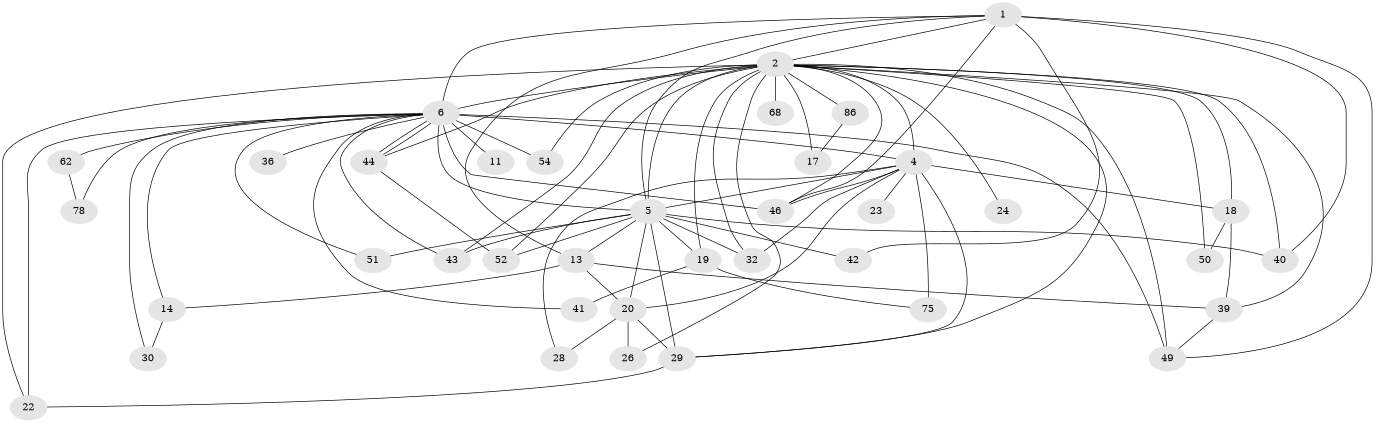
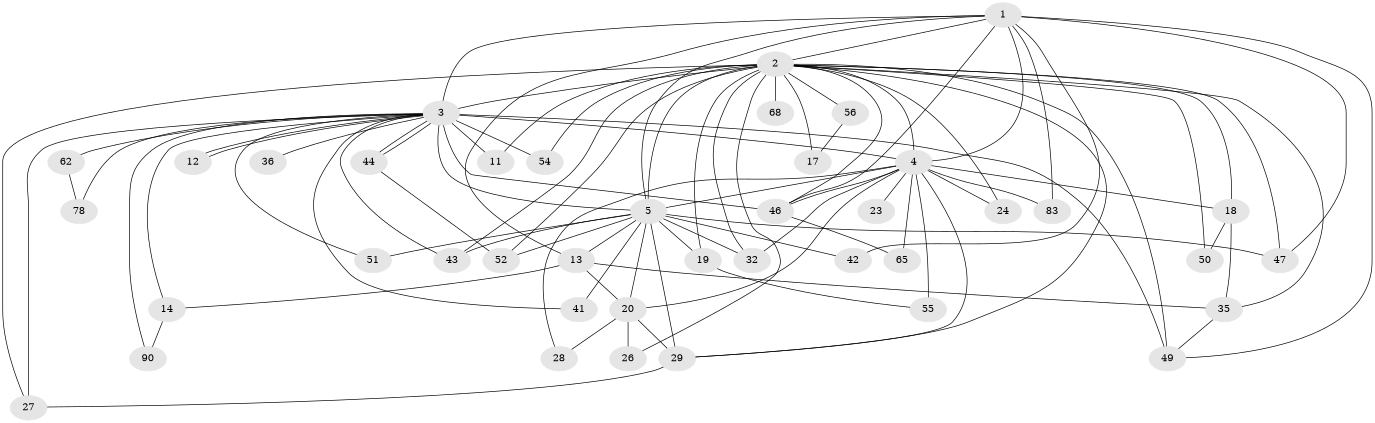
edge "2" -- "44": now "2" -- "11"
node "6": label "6" -> "3"
node "86": label "86" -> "56"
edge "1" -- "4": added
node "12": added
edge "4" -- "24": added
node "83": added
node "65": added
node "40": label "40" -> "47"
edge "19" -- "41": now "5" -- "41"
node "75": label "75" -> "55"
node "39": label "39" -> "35"
node "30": label "30" -> "90"
node "22": label "22" -> "27"
